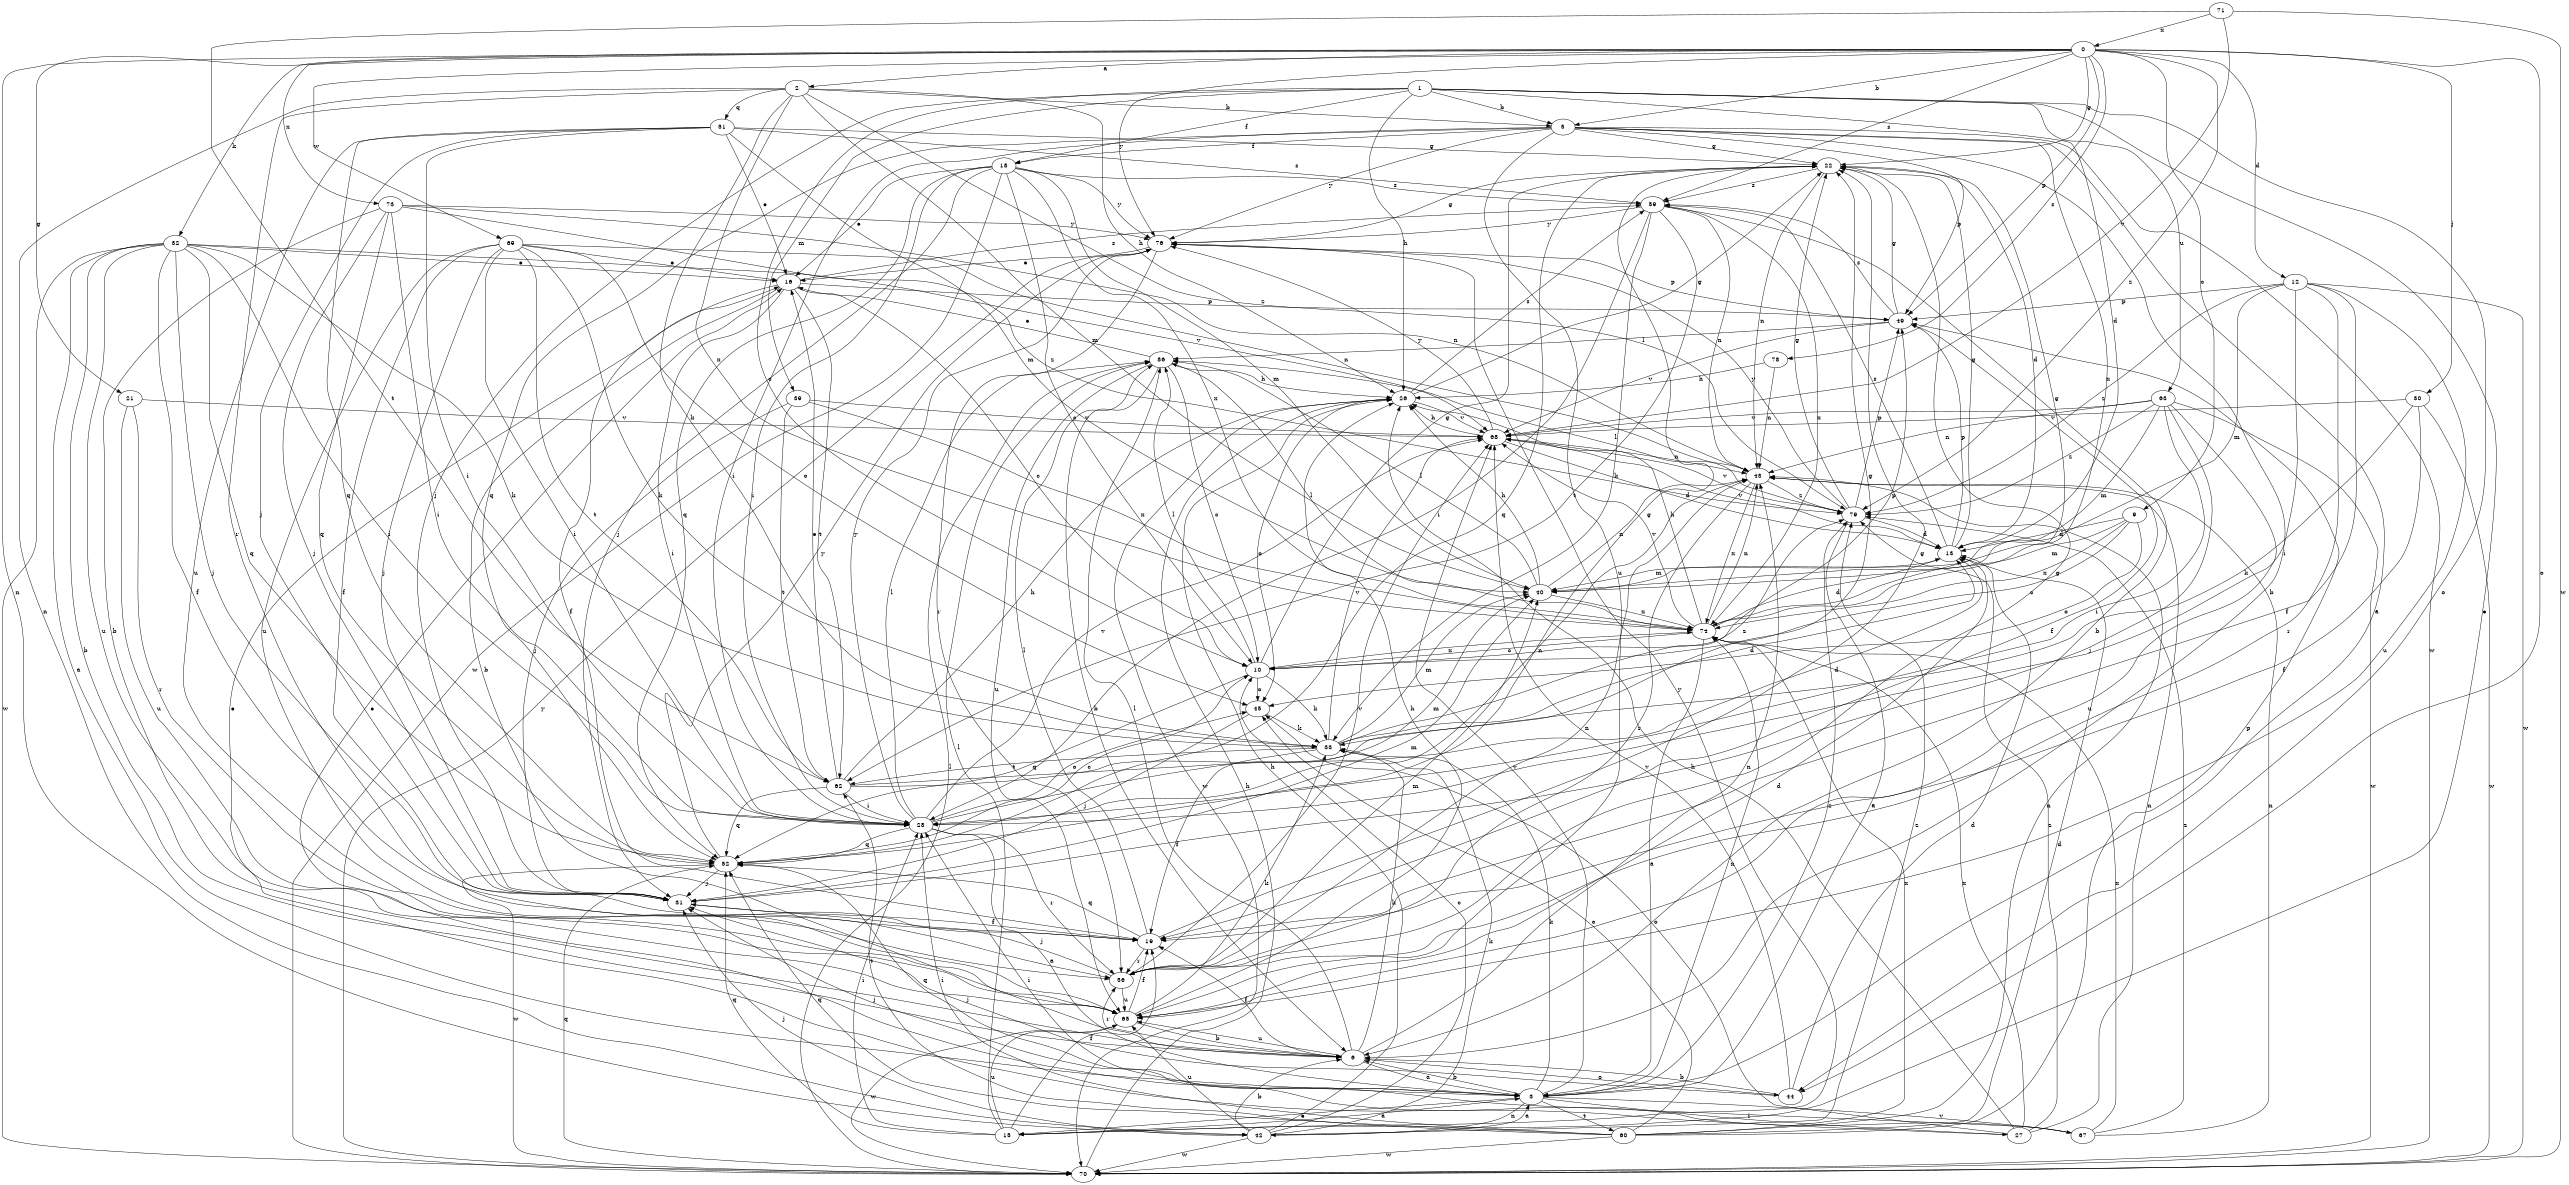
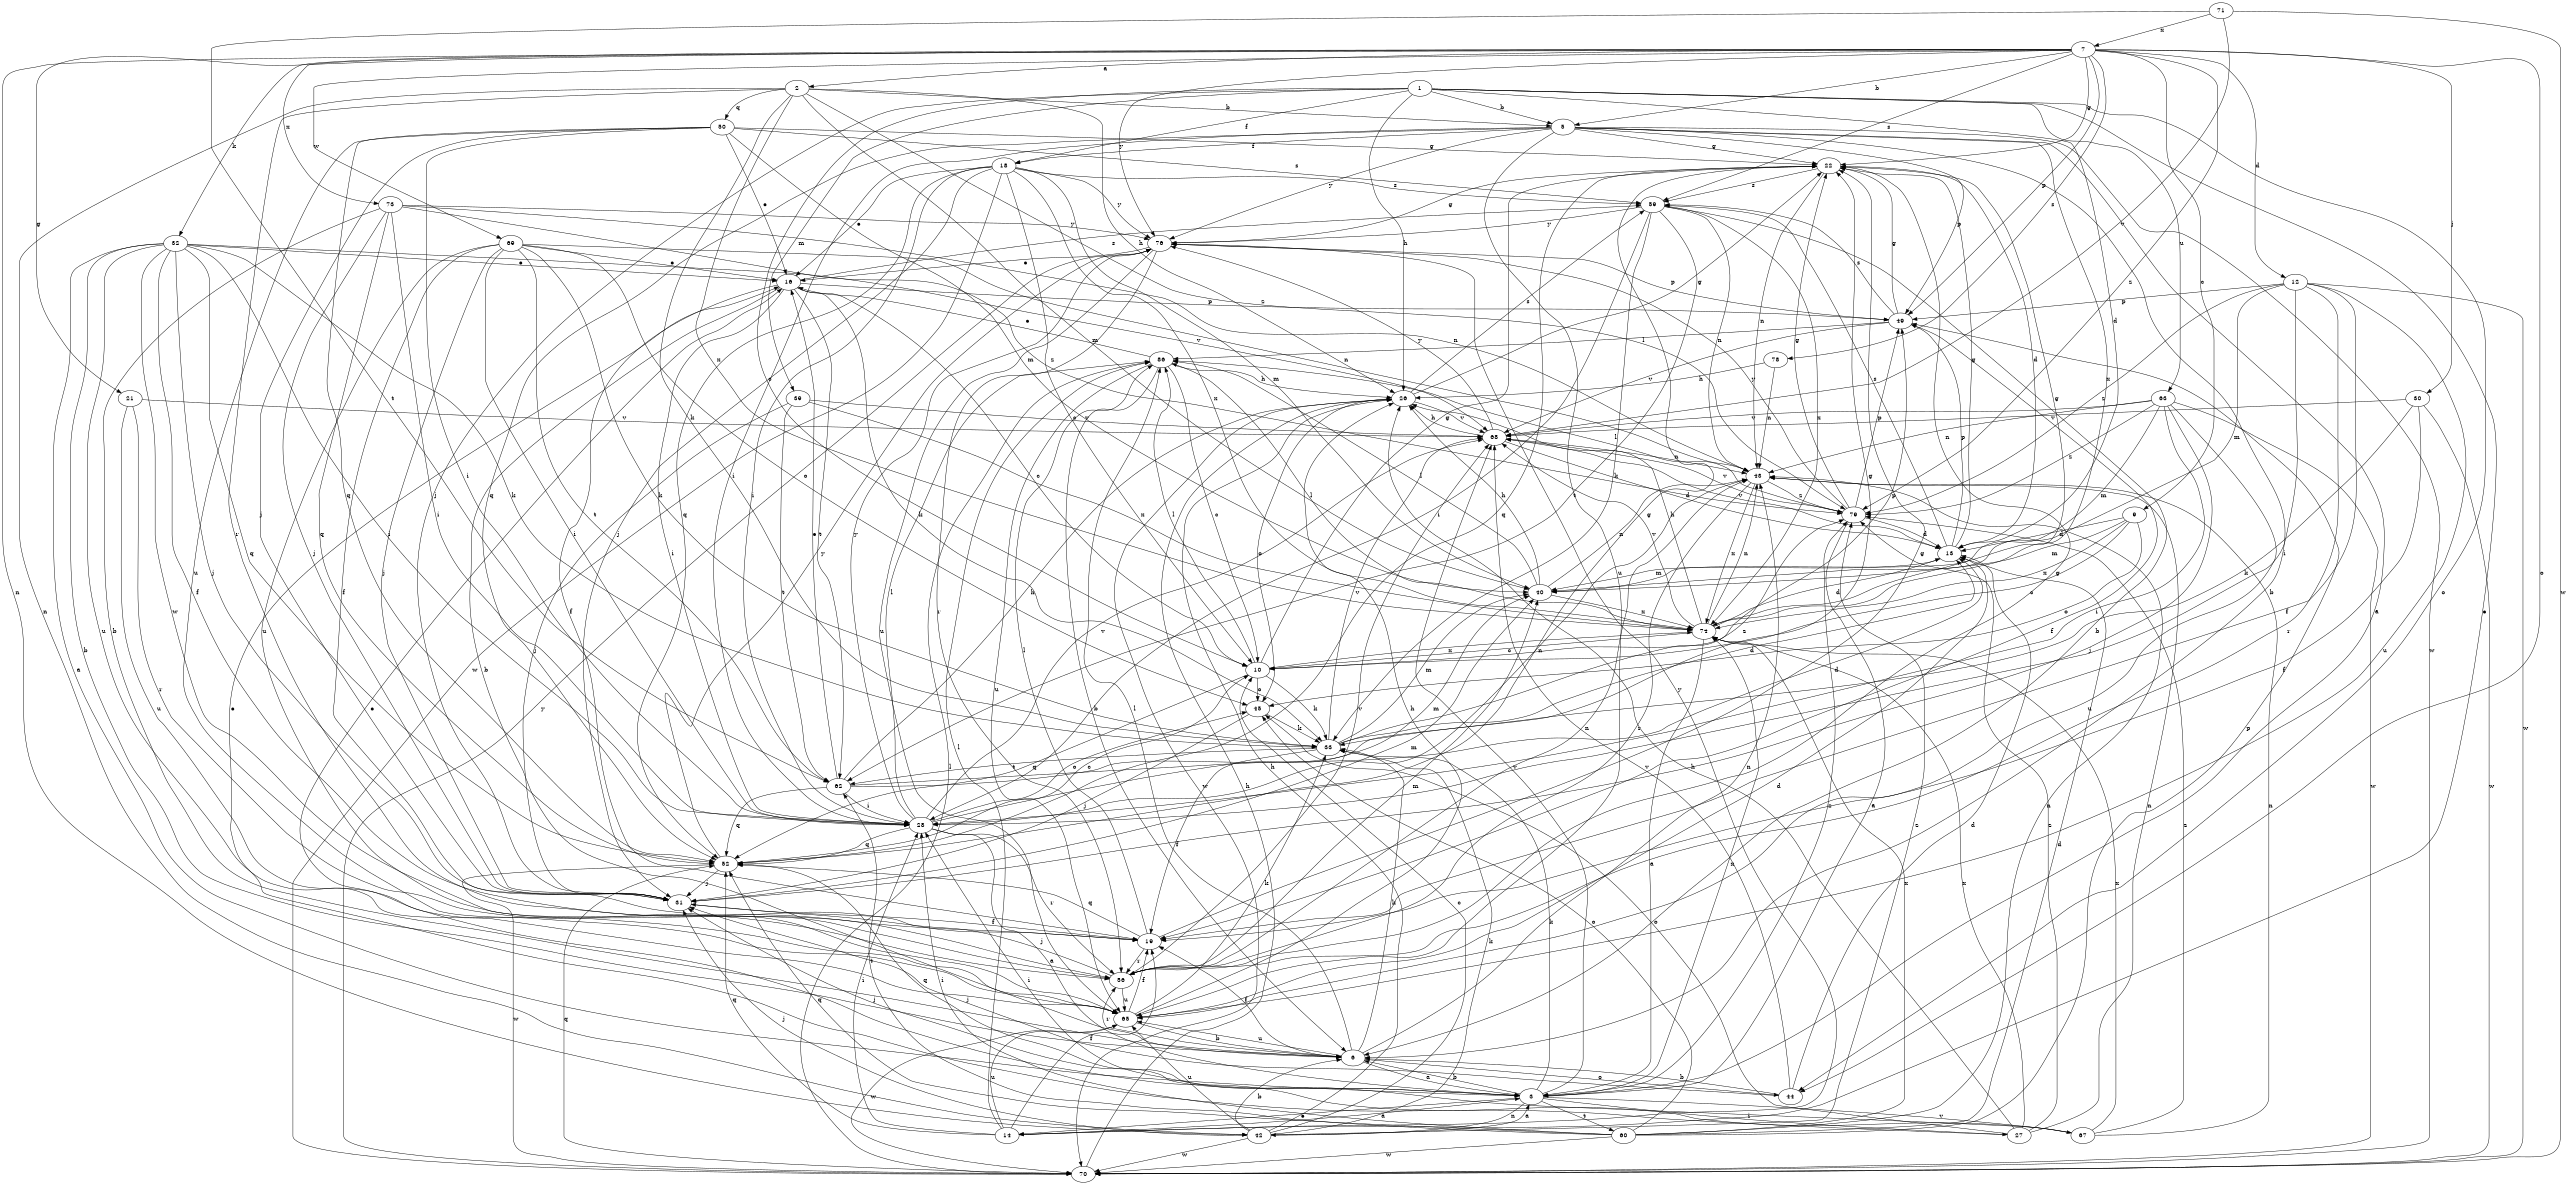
node "0": label "0" -> "7"
node "51": label "51" -> "50"
edge "16" -> "33": added, label "k"
edge "76" -> "65": added, label "u"
node "15": label "15" -> "14"
edge "32" -> "70": now "32" -> "56"
